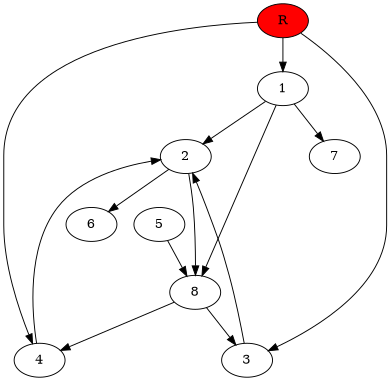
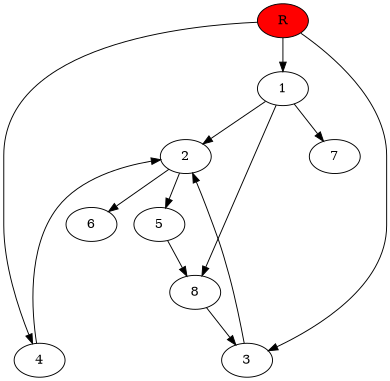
edge "2" -> "8": now "2" -> "5"
edge "8" -> "4": removed
